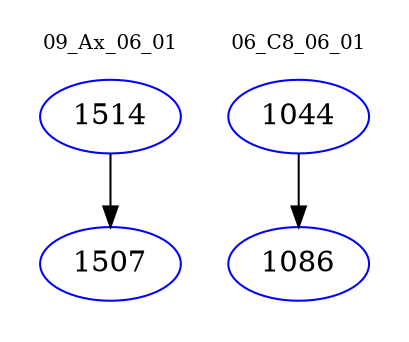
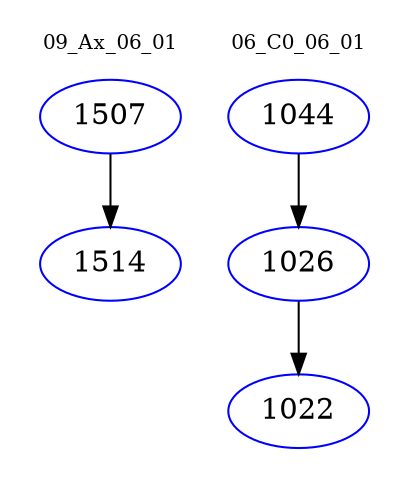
cluster "06_C8_06_01": label "06_C8_06_01" -> "06_C0_06_01"
edge "1514" -> "1507": reversed
node "1086": label "1086" -> "1026"
node "1022": added
